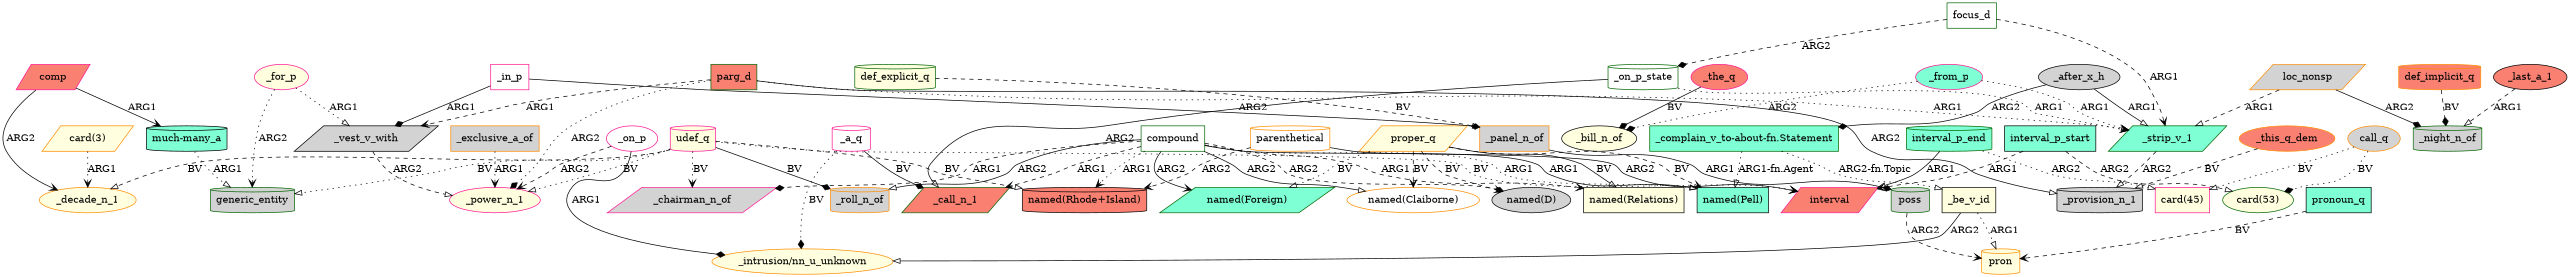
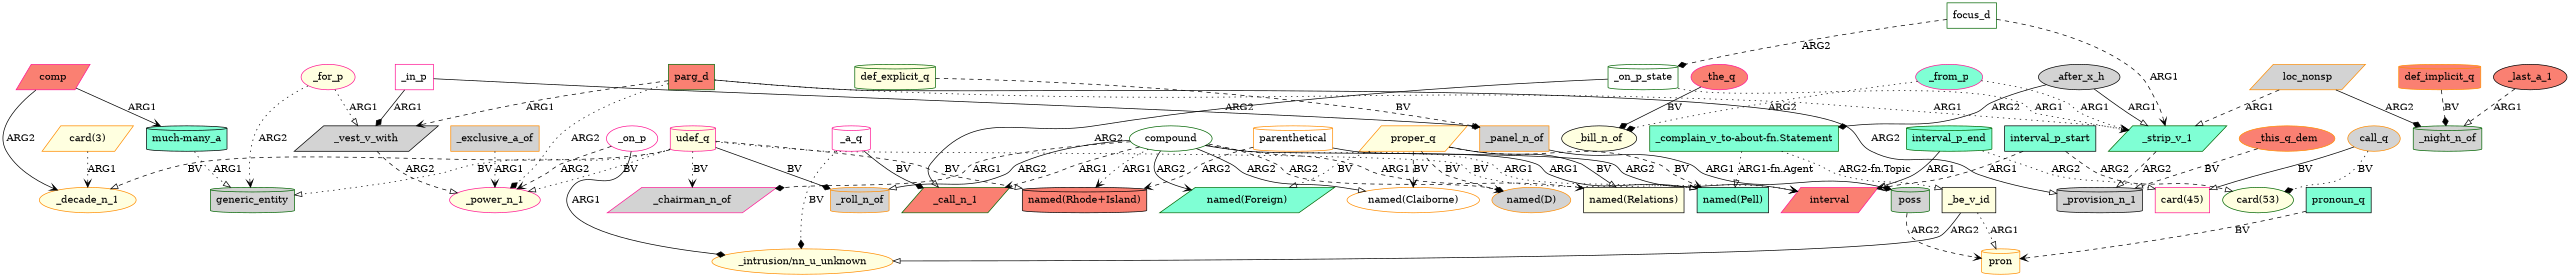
node "compound": shape box -> ellipse
edge "call_q" -> "card(45)": style dotted -> solid
node "named(D)": color black -> darkorange
